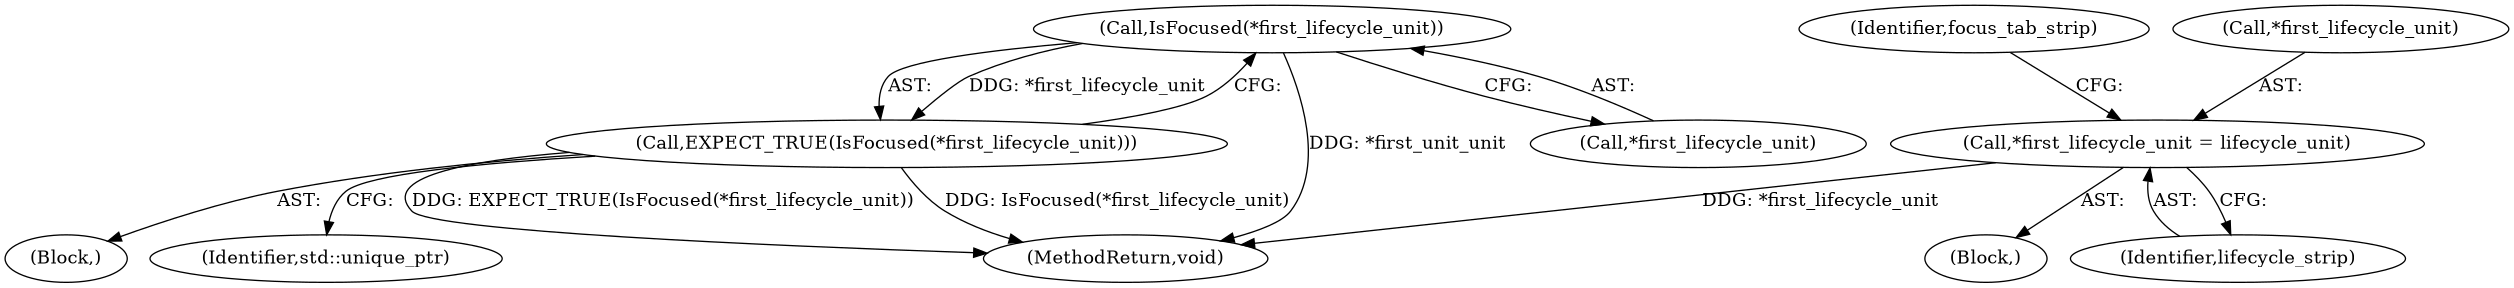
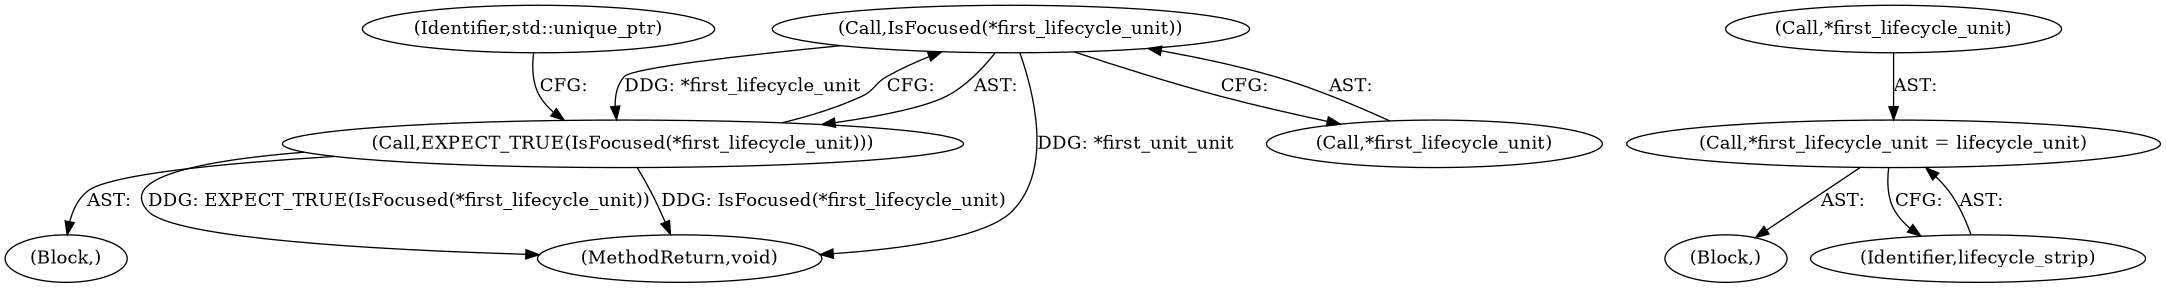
node "(Identifier,focus_tab_strip)": removed
edge "(Call,EXPECT_TRUE(IsFocused(*first_lifecycle_unit)))" -> "(Identifier,std::unique_ptr)": reversed
edge "(Call,*first_lifecycle_unit = lifecycle_unit)" -> "(MethodReturn,void)": removed, label "DDG: *first_lifecycle_unit"
